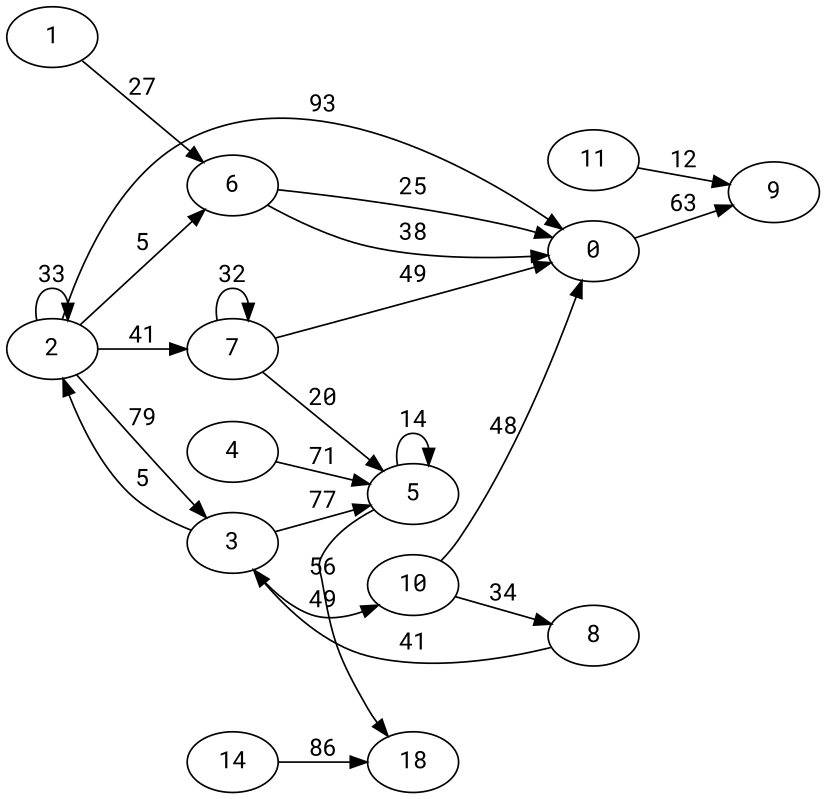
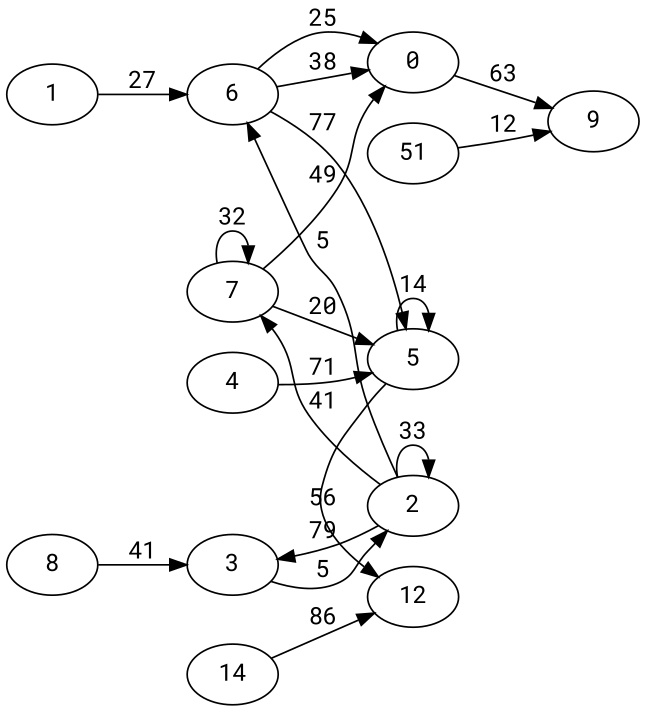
edge "2" -> "0": removed, label "93"
node "11": label "11" -> "51"
edge "3" -> "5": now "6" -> "5"
node "10": removed
node "18": label "18" -> "12"
